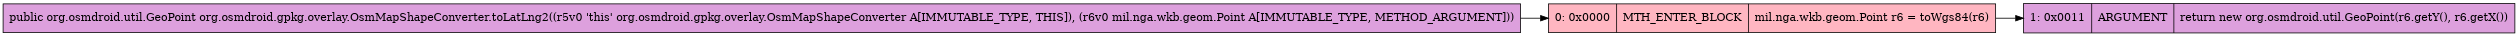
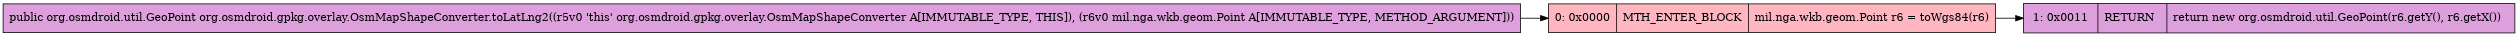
node "1: 0x0011": text "ARGUMENT" -> "RETURN"
